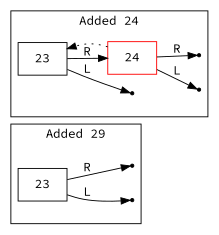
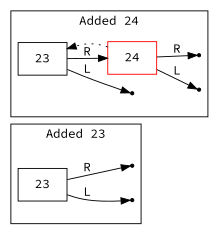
cluster "Added 29": label "Added 29" -> "Added 23"
